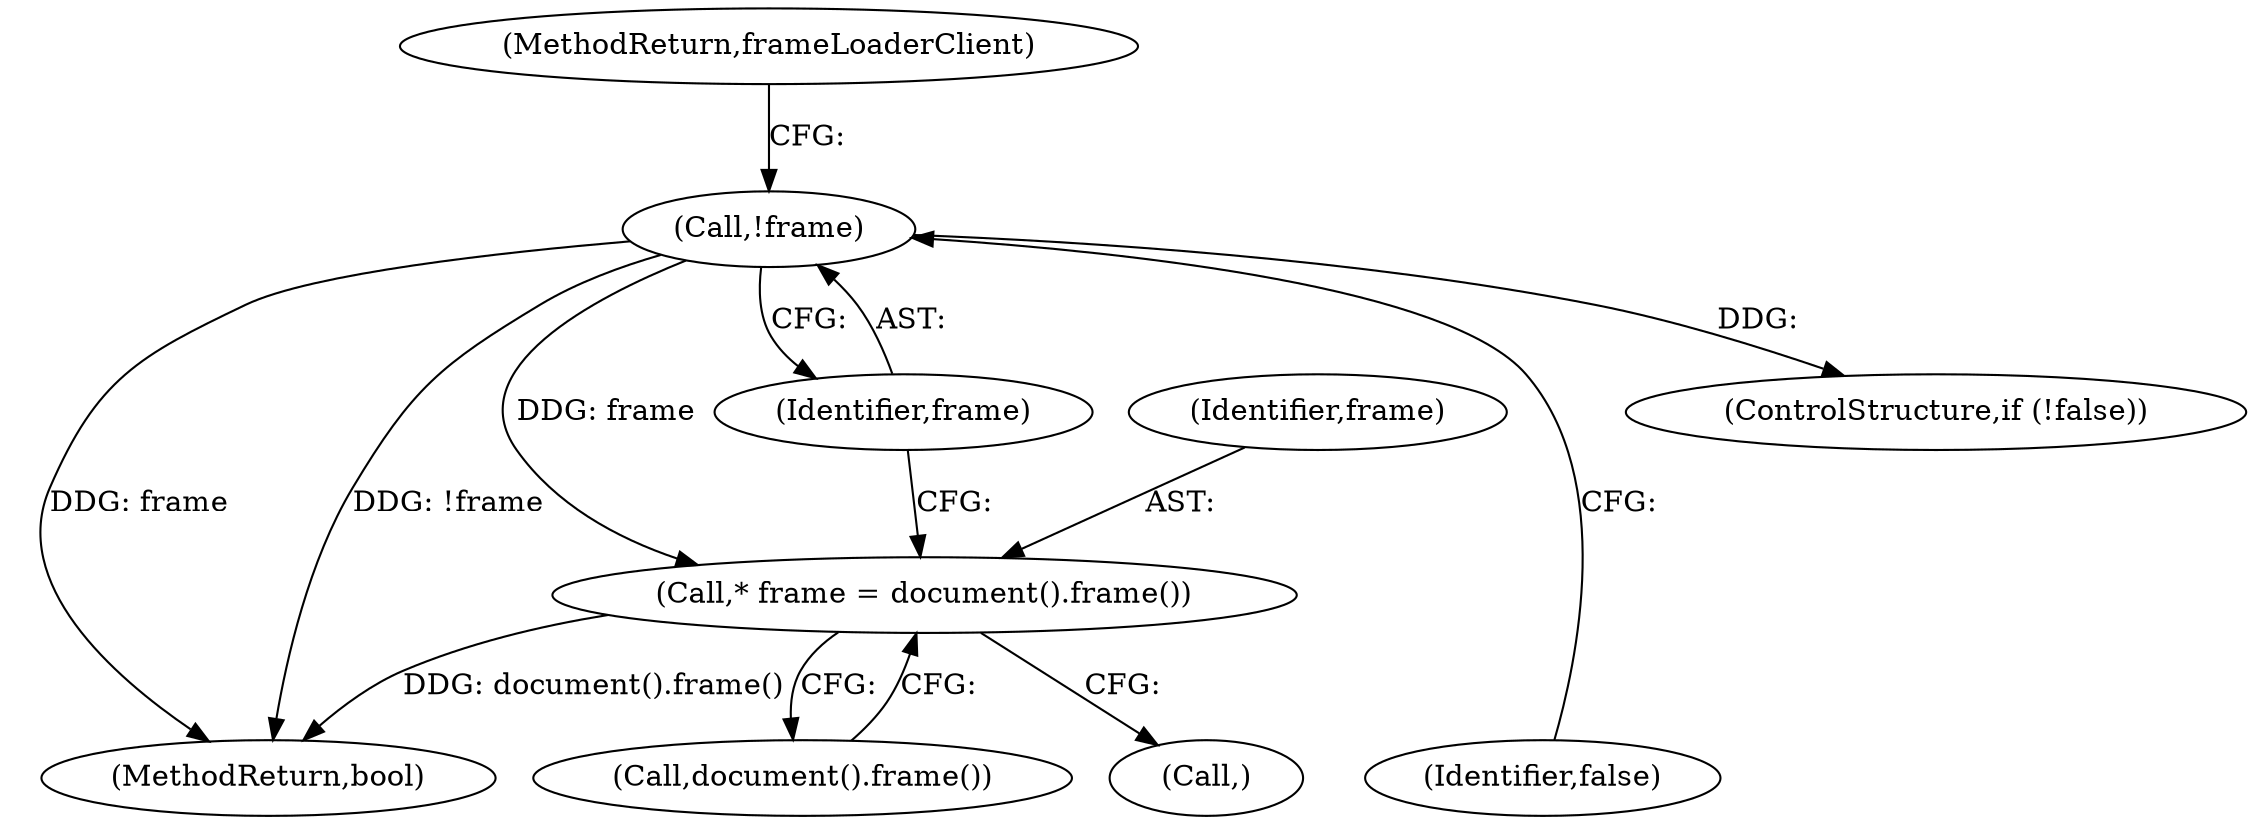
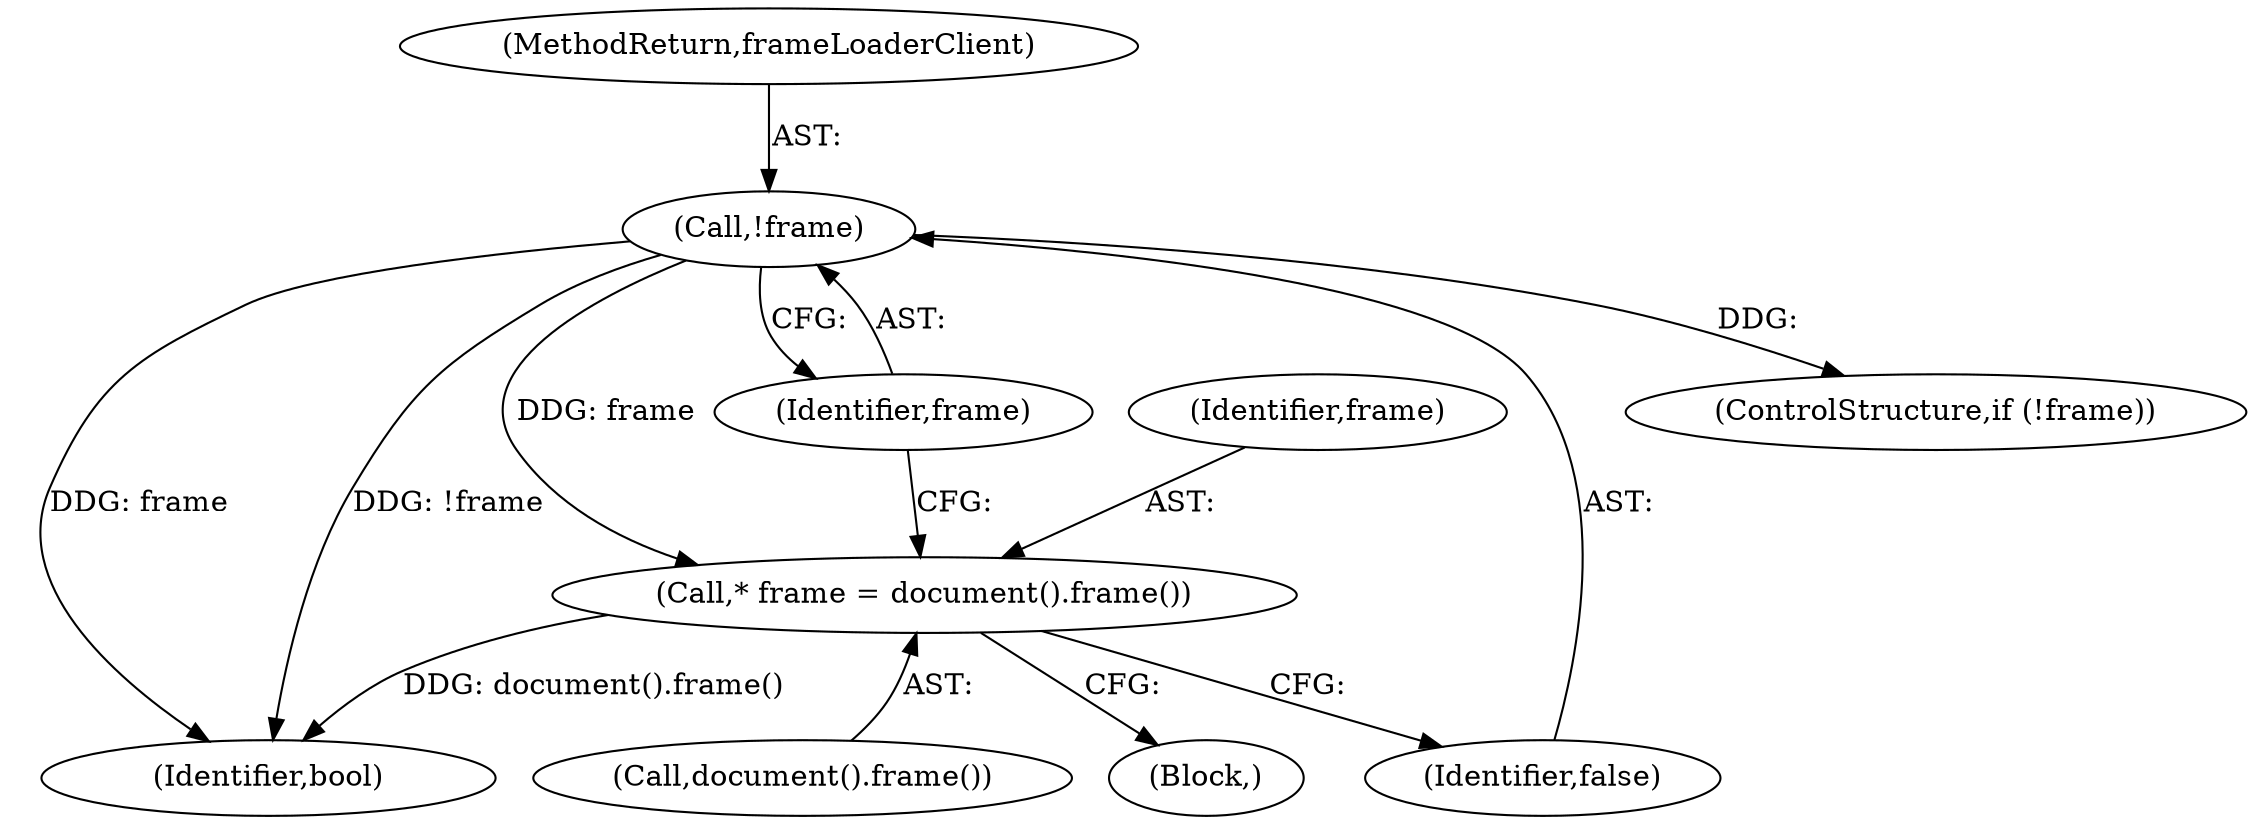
edge "(MethodReturn,frameLoaderClient)" -> "(Call,!frame)": label "CFG: " -> "AST: "
node "(ControlStructure,if (!false))": label "(ControlStructure,if (!false))" -> "(ControlStructure,if (!frame))"
edge "(Identifier,false)" -> "(Call,!frame)": label "CFG: " -> "AST: "
edge "(Call,* frame = document().frame())" -> "(Call,document().frame())": now "(Call,* frame = document().frame())" -> "(Identifier,false)"
edge "(Call,document().frame())" -> "(Call,* frame = document().frame())": label "CFG: " -> "AST: "
node "(MethodReturn,bool)": label "(MethodReturn,bool)" -> "(Identifier,bool)"
node "(Call,)": label "(Call,)" -> "(Block,)"
